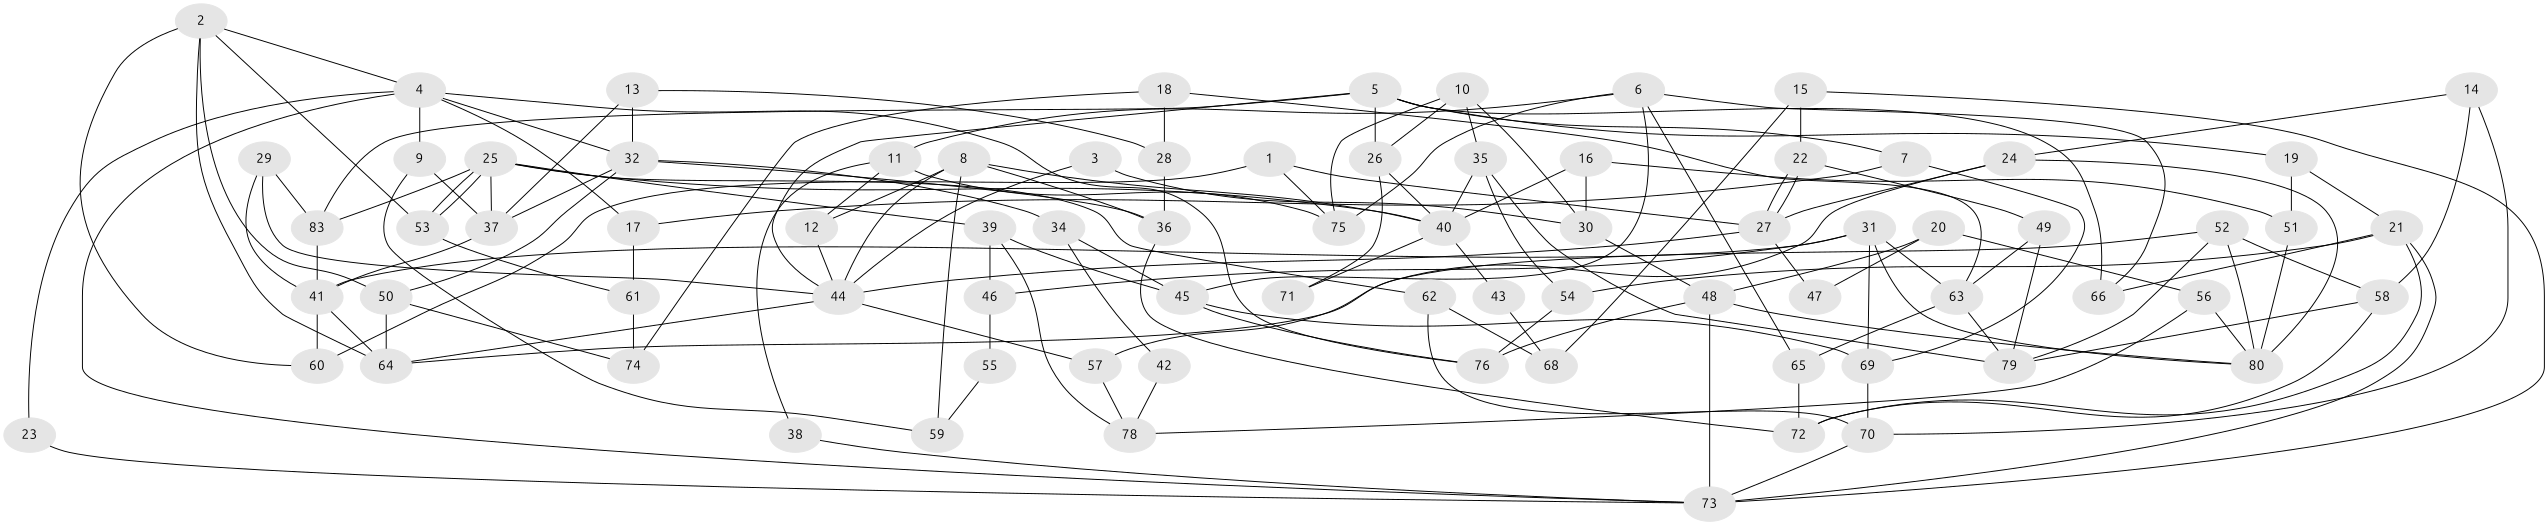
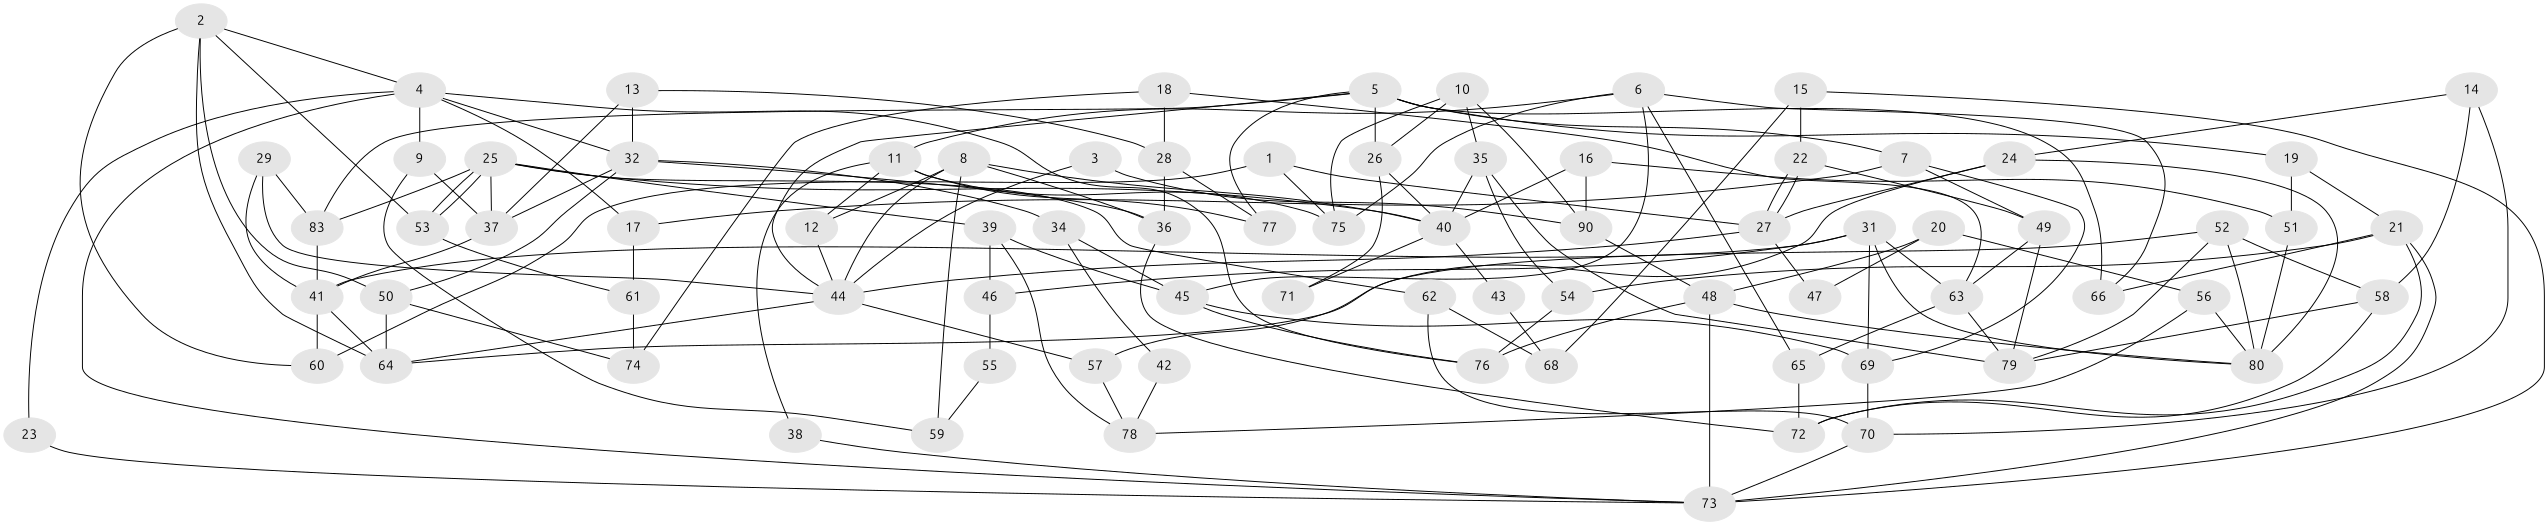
edge "7" -- "49": added
node "77": added
node "30": label "30" -> "90"
